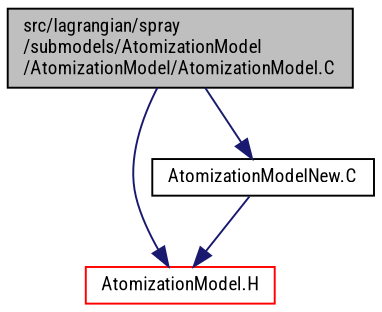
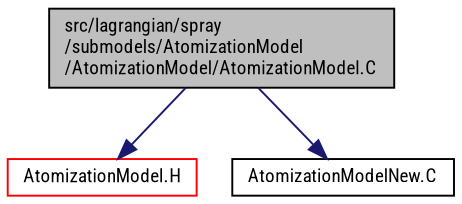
edge "AtomizationModelNew.C" -> "AtomizationModel.H": removed
